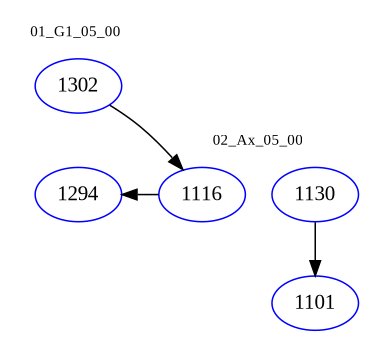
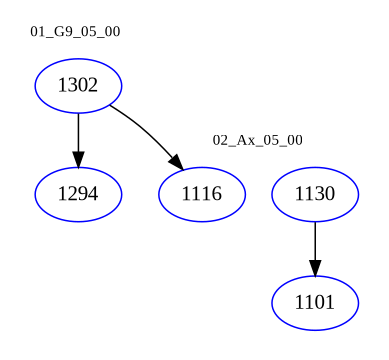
cluster "01_G1_05_00": label "01_G1_05_00" -> "01_G9_05_00"
edge "1116" -> "1294": now "1302" -> "1294"
